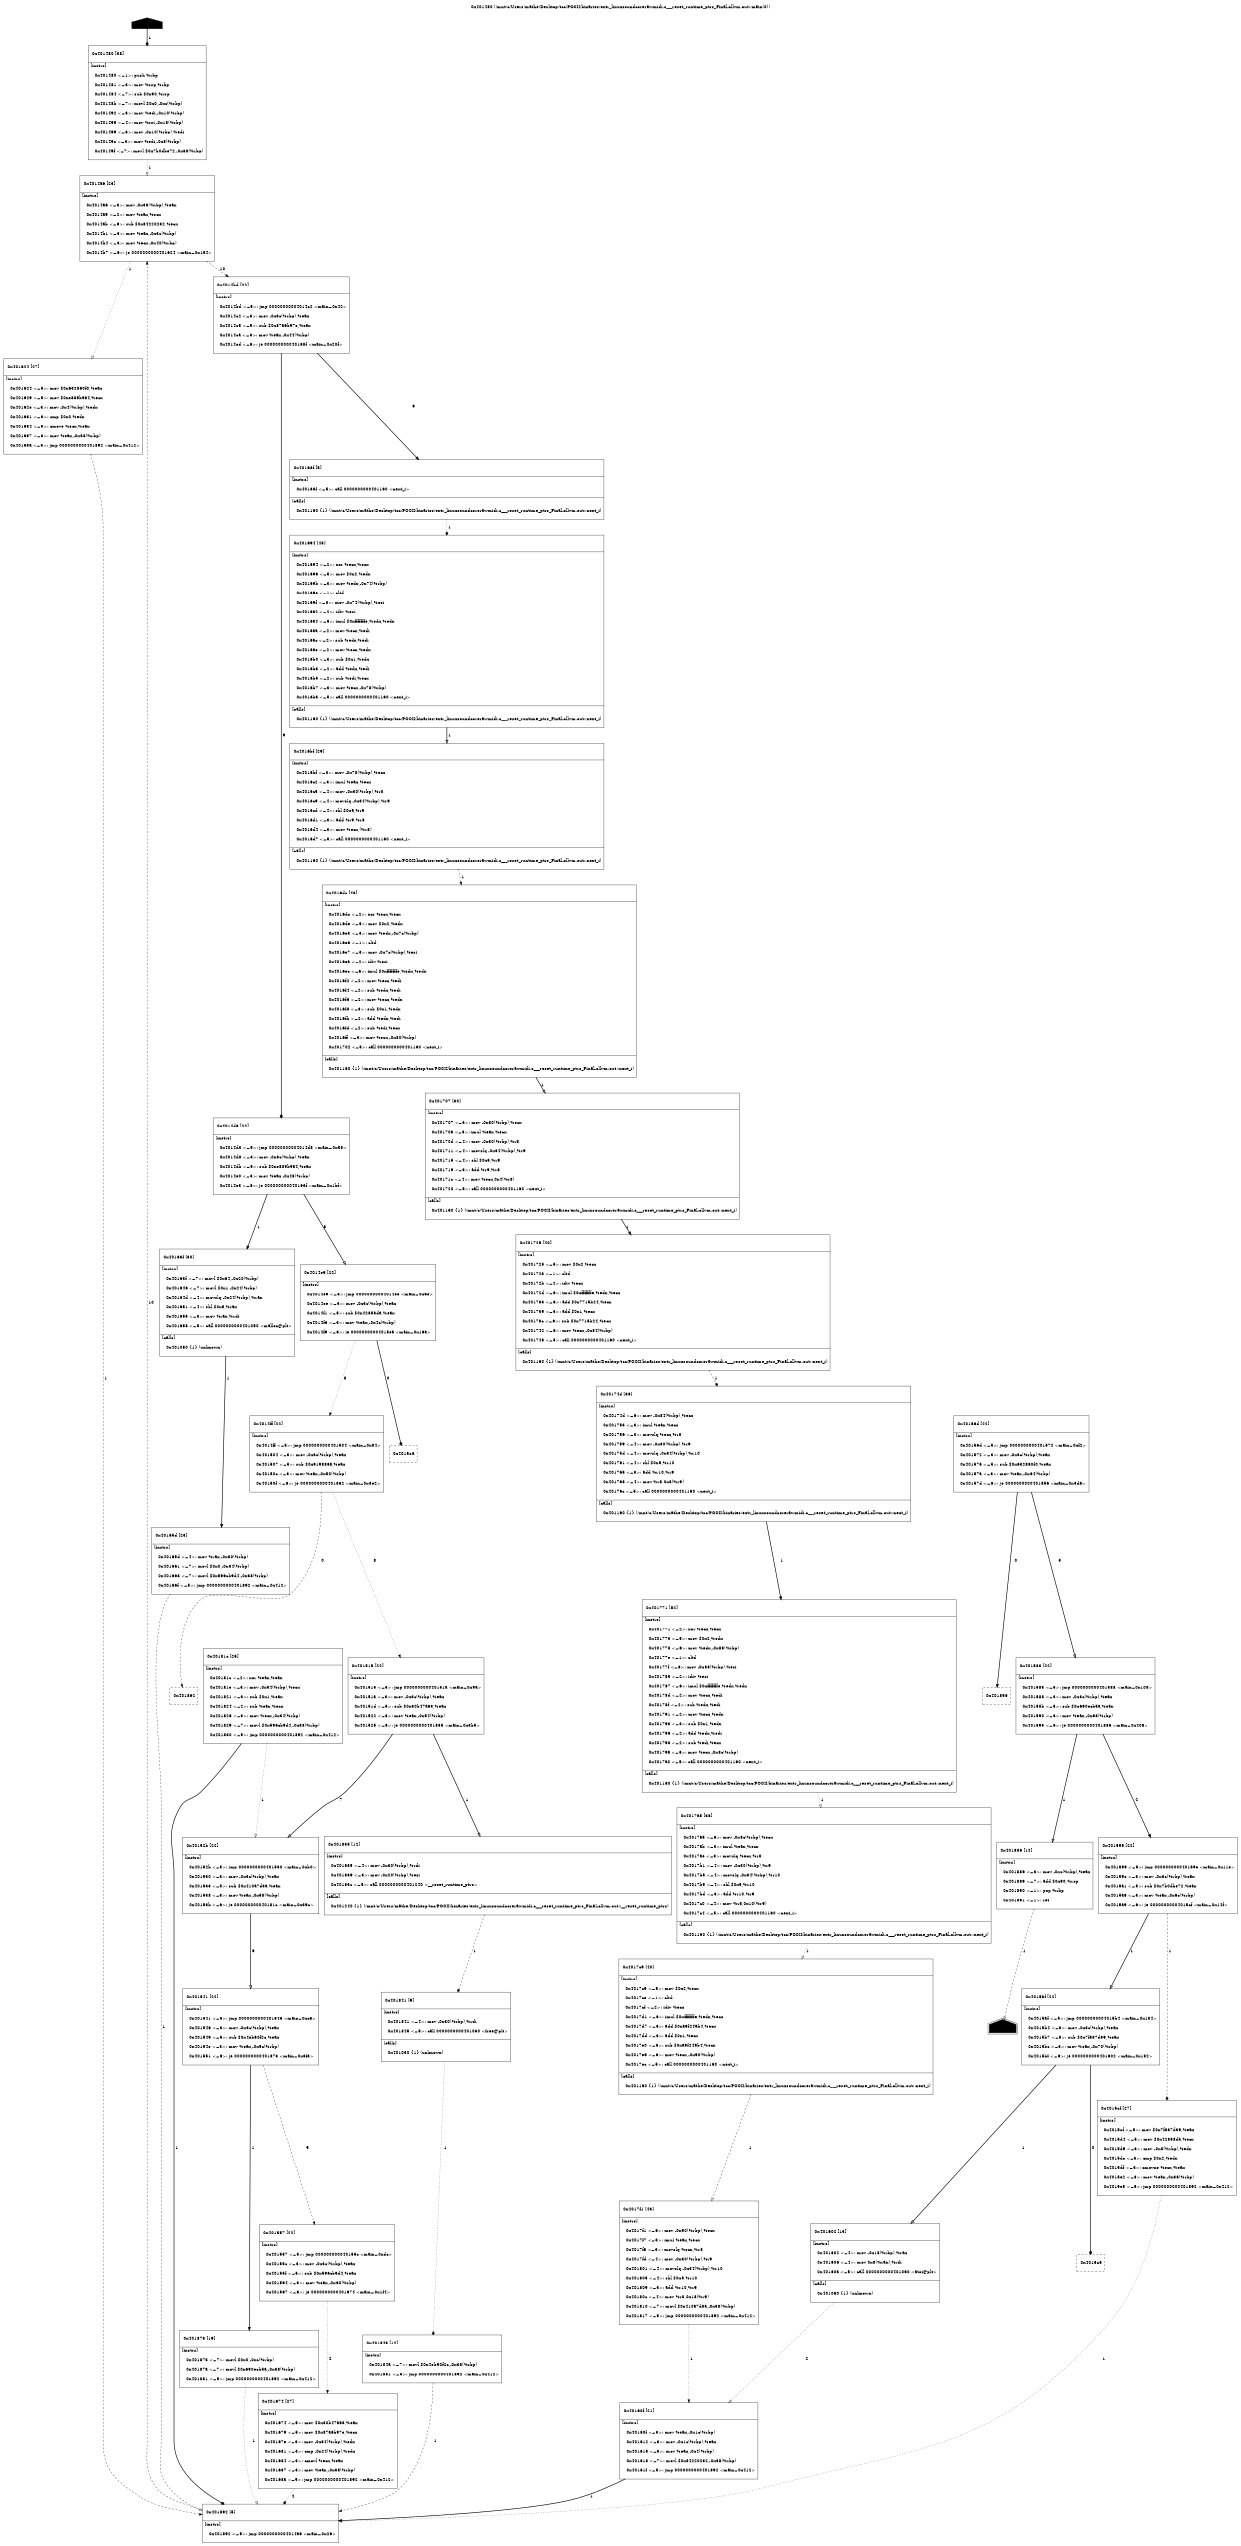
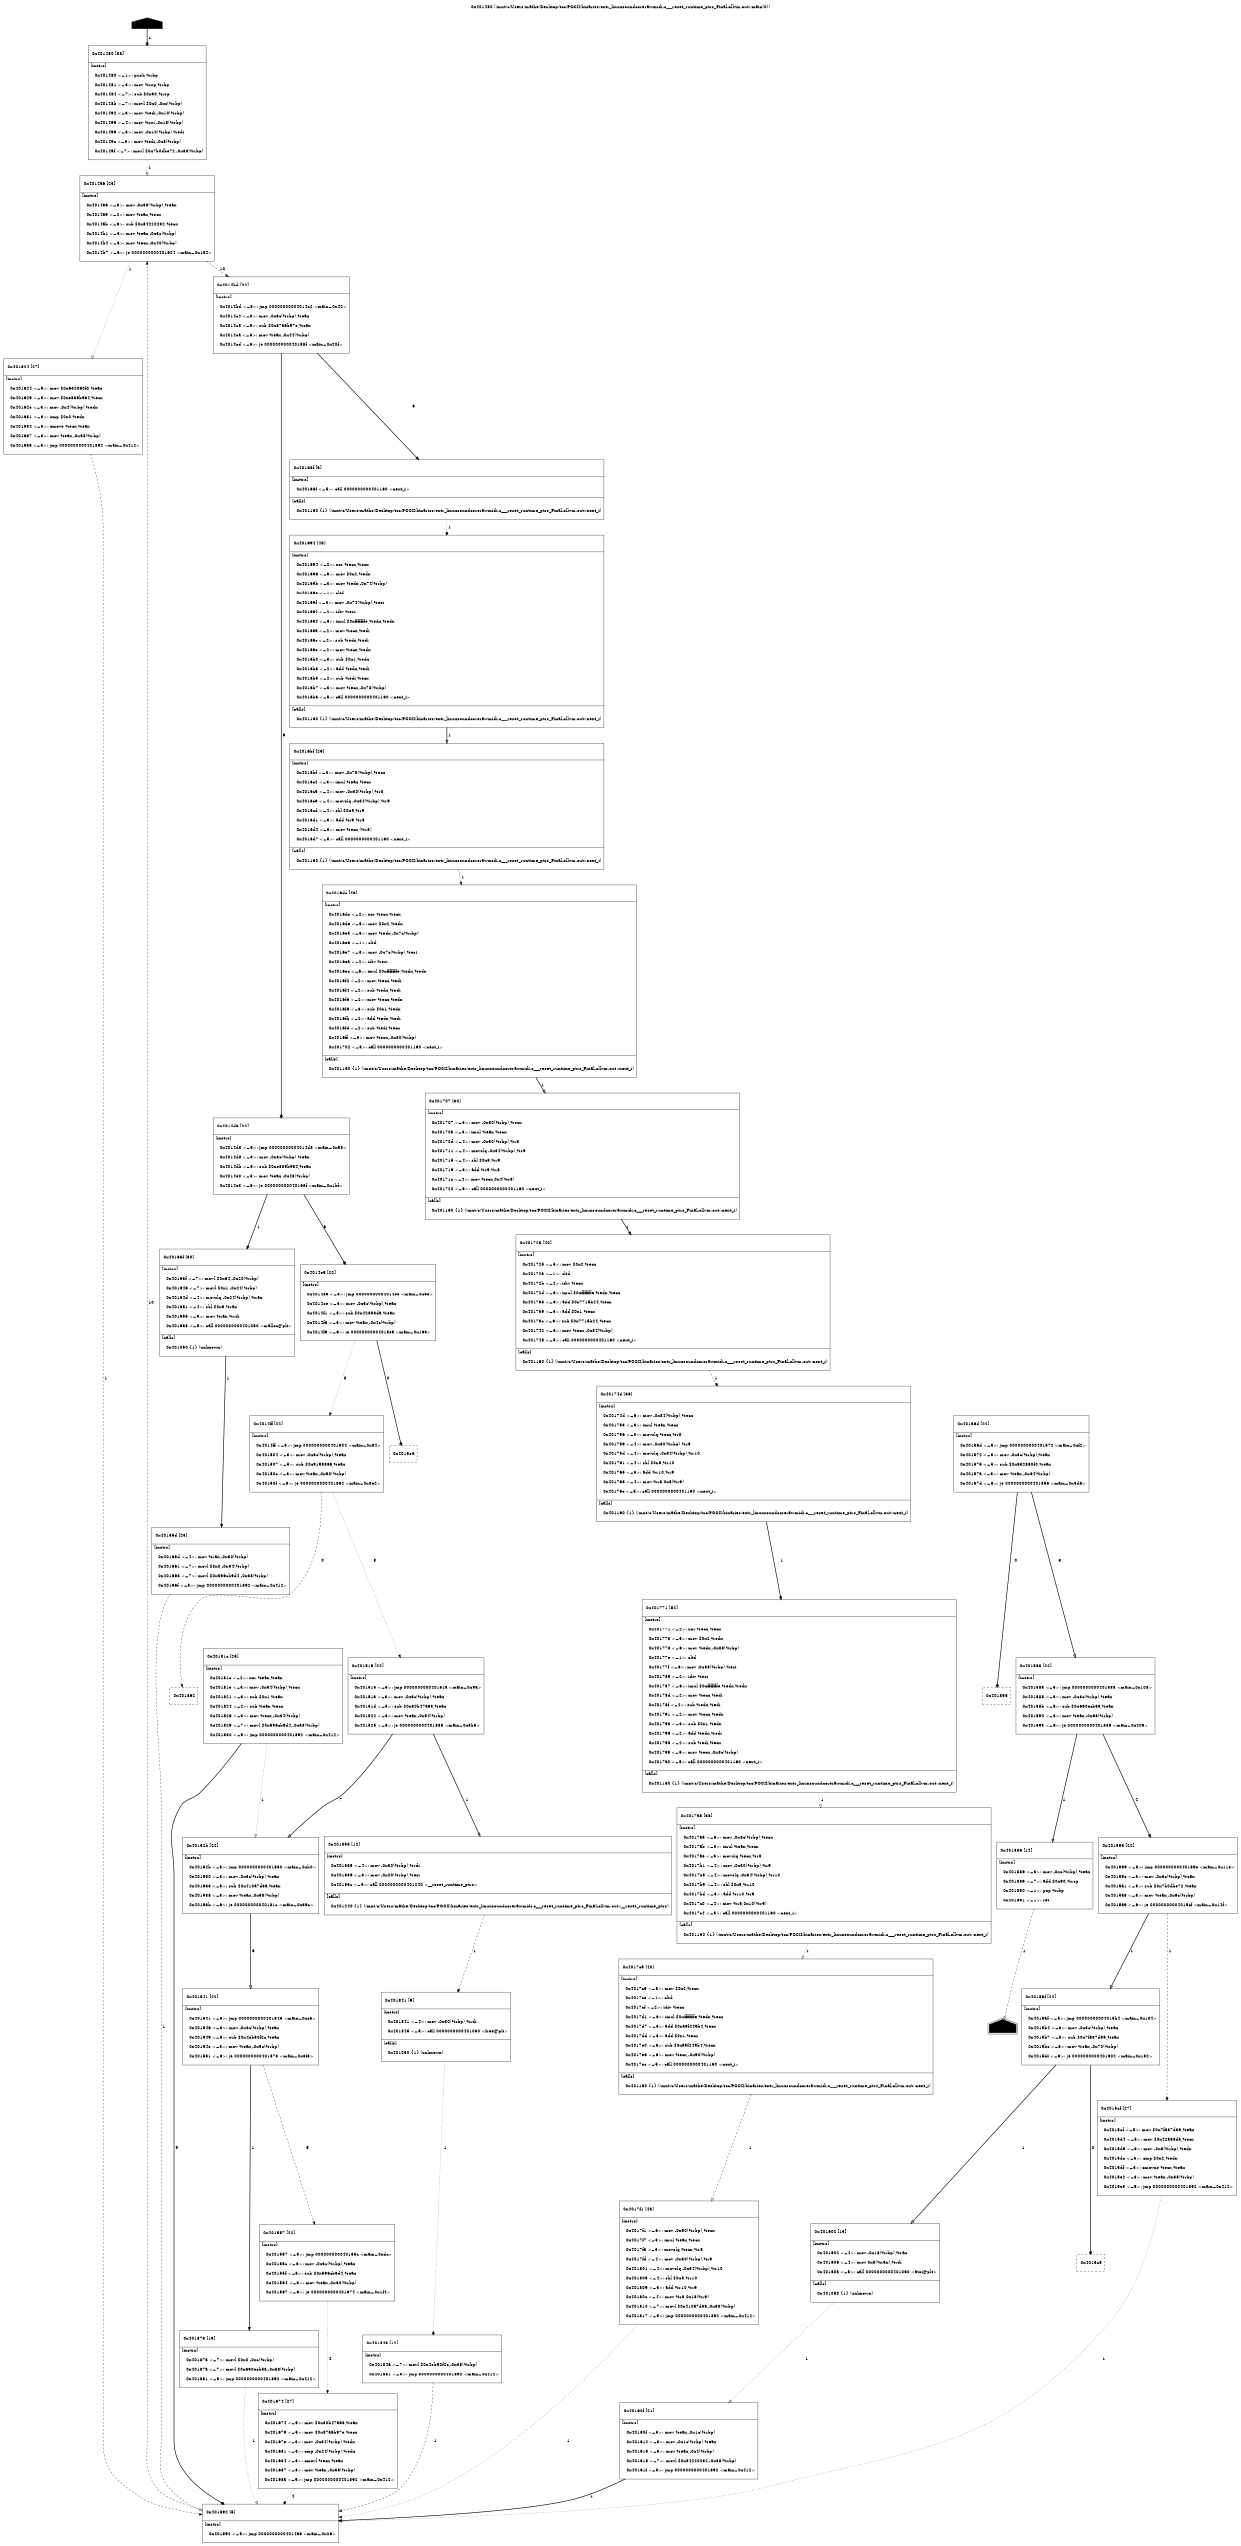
edge "0x4014d3 [22]" -> "0x4014e9 [22]": arrowhead onormal -> diamond
edge "0x40156d [22]" -> "0x401856": arrowhead normal -> diamond
edge "0x40181c [25]" -> "0x401892 [5]": label " 1" -> " 9"
edge "0x401602 [13]" -> "0x40160f [21]": label " 2" -> " 1"
edge "0x4017f1 [43]" -> "0x40160f [21]": now "0x4017f1 [43]" -> "0x401892 [5]"
